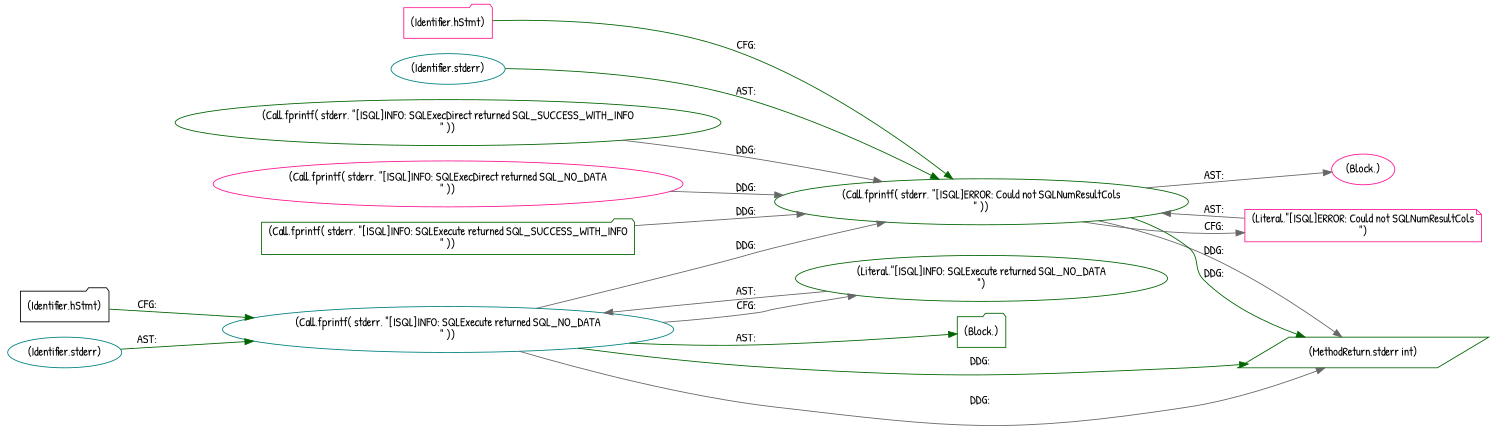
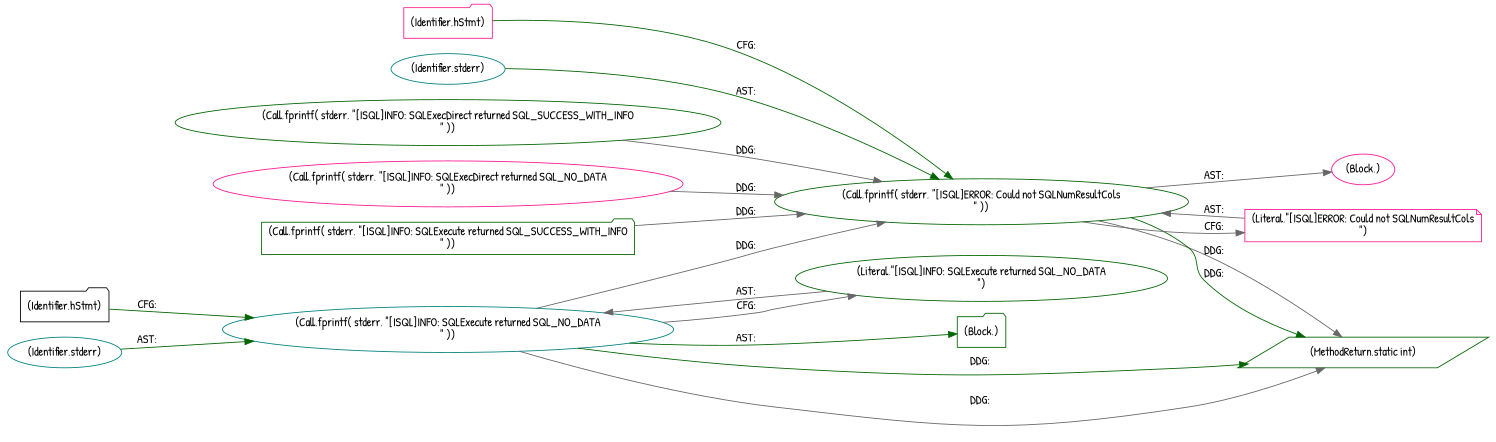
node "(MethodReturn,stderr int)": label "(MethodReturn,stderr int)" -> "(MethodReturn,static int)"
